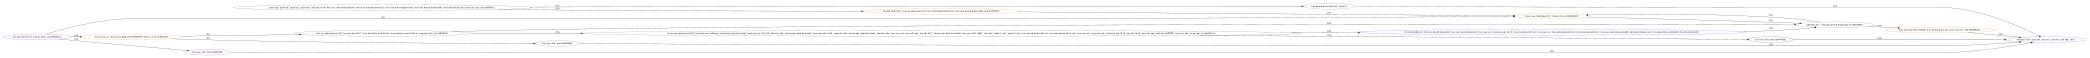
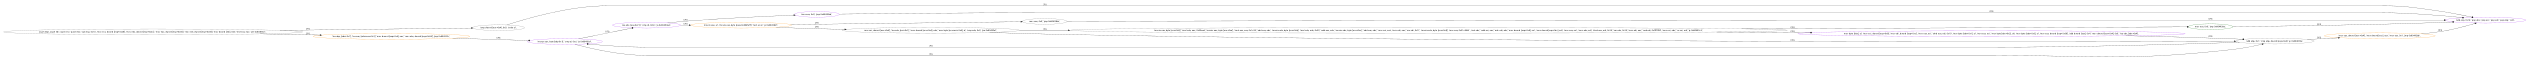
node "'movzx eax, byte [ebp-0x1]', 'cmp al, 0xa', 'je 0x80492ef',": color darkorange -> purple
edge "'lea edx, [eax-0x21]', 'cmp dl, 0x5c', 'ja 0x80493ad'," -> "'movzx eax, byte [ebp-0x1]', 'cmp al, 0xa', 'je 0x80492ef',": reversed
